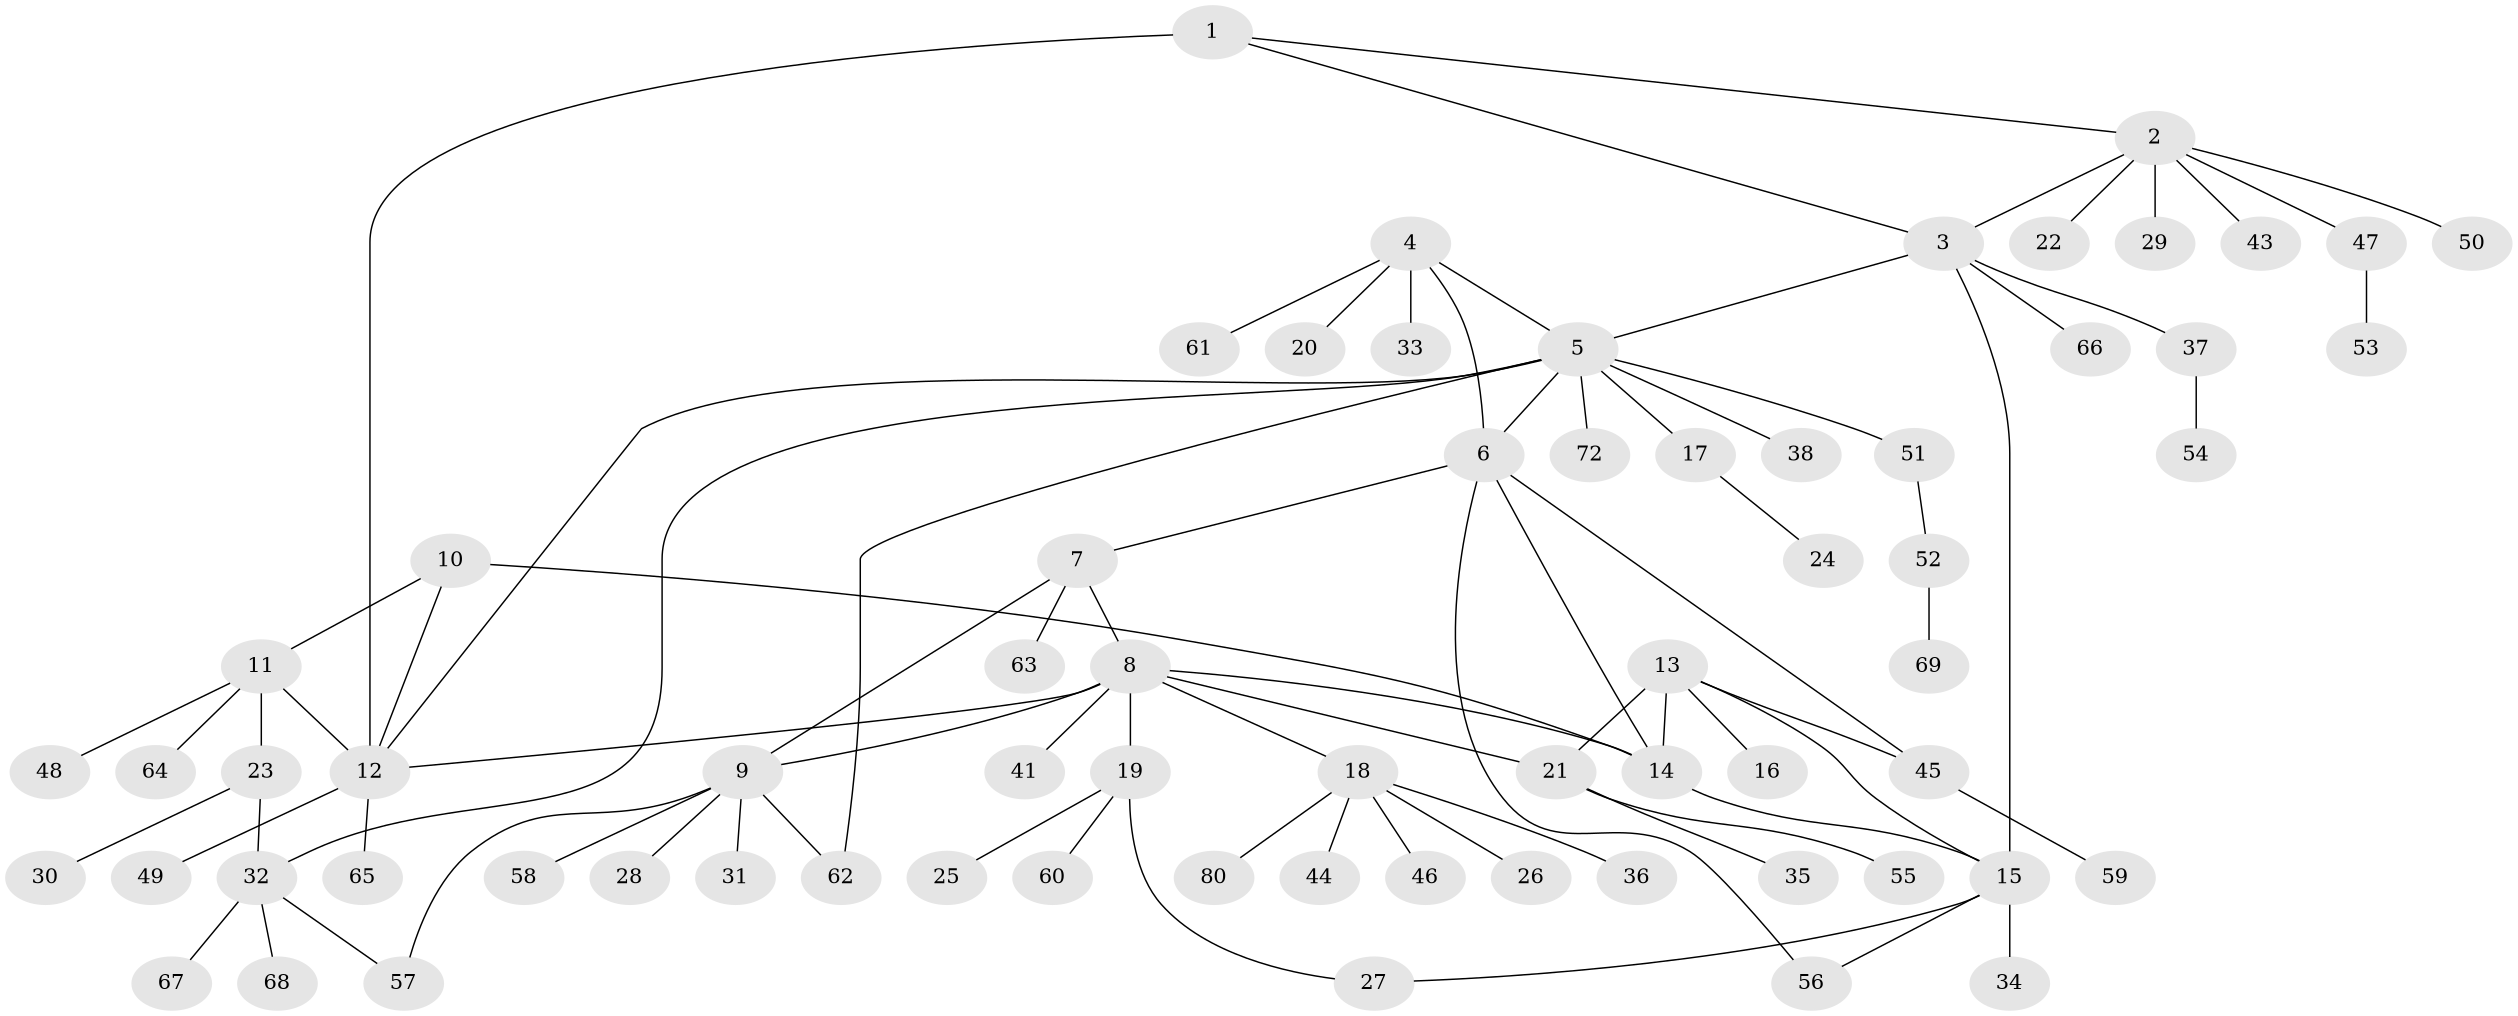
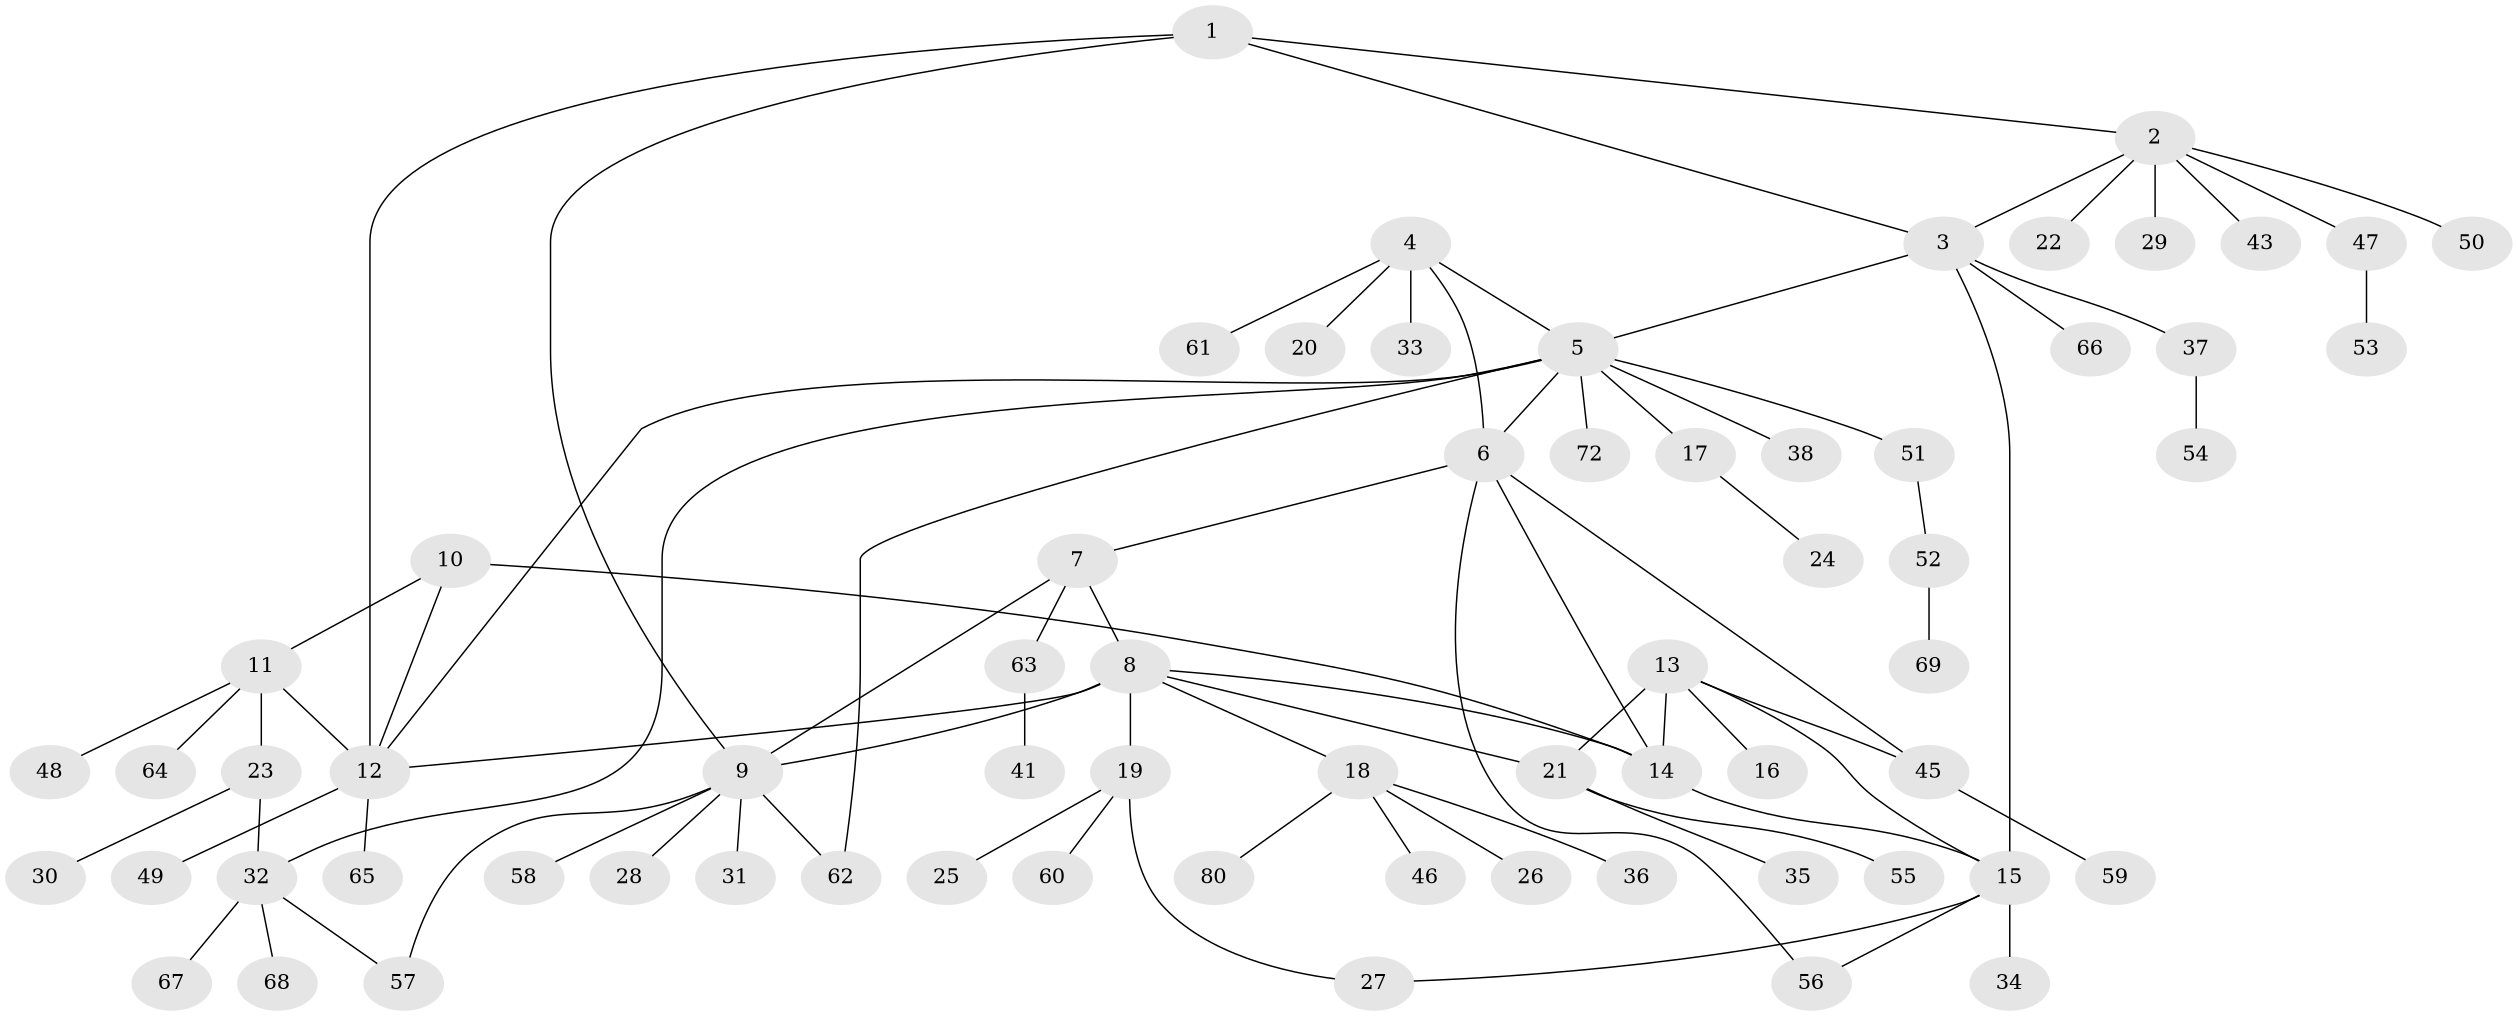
edge "1" -- "9": added
edge "8" -- "41": now "63" -- "41"
node "44": removed
